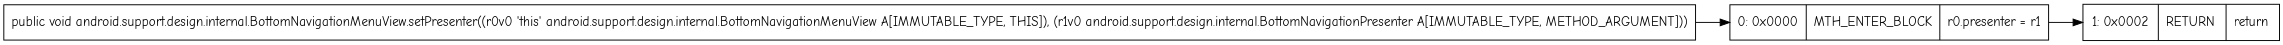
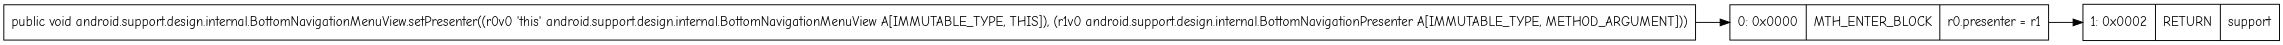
node "1: 0x0002": text "return" -> "support"
